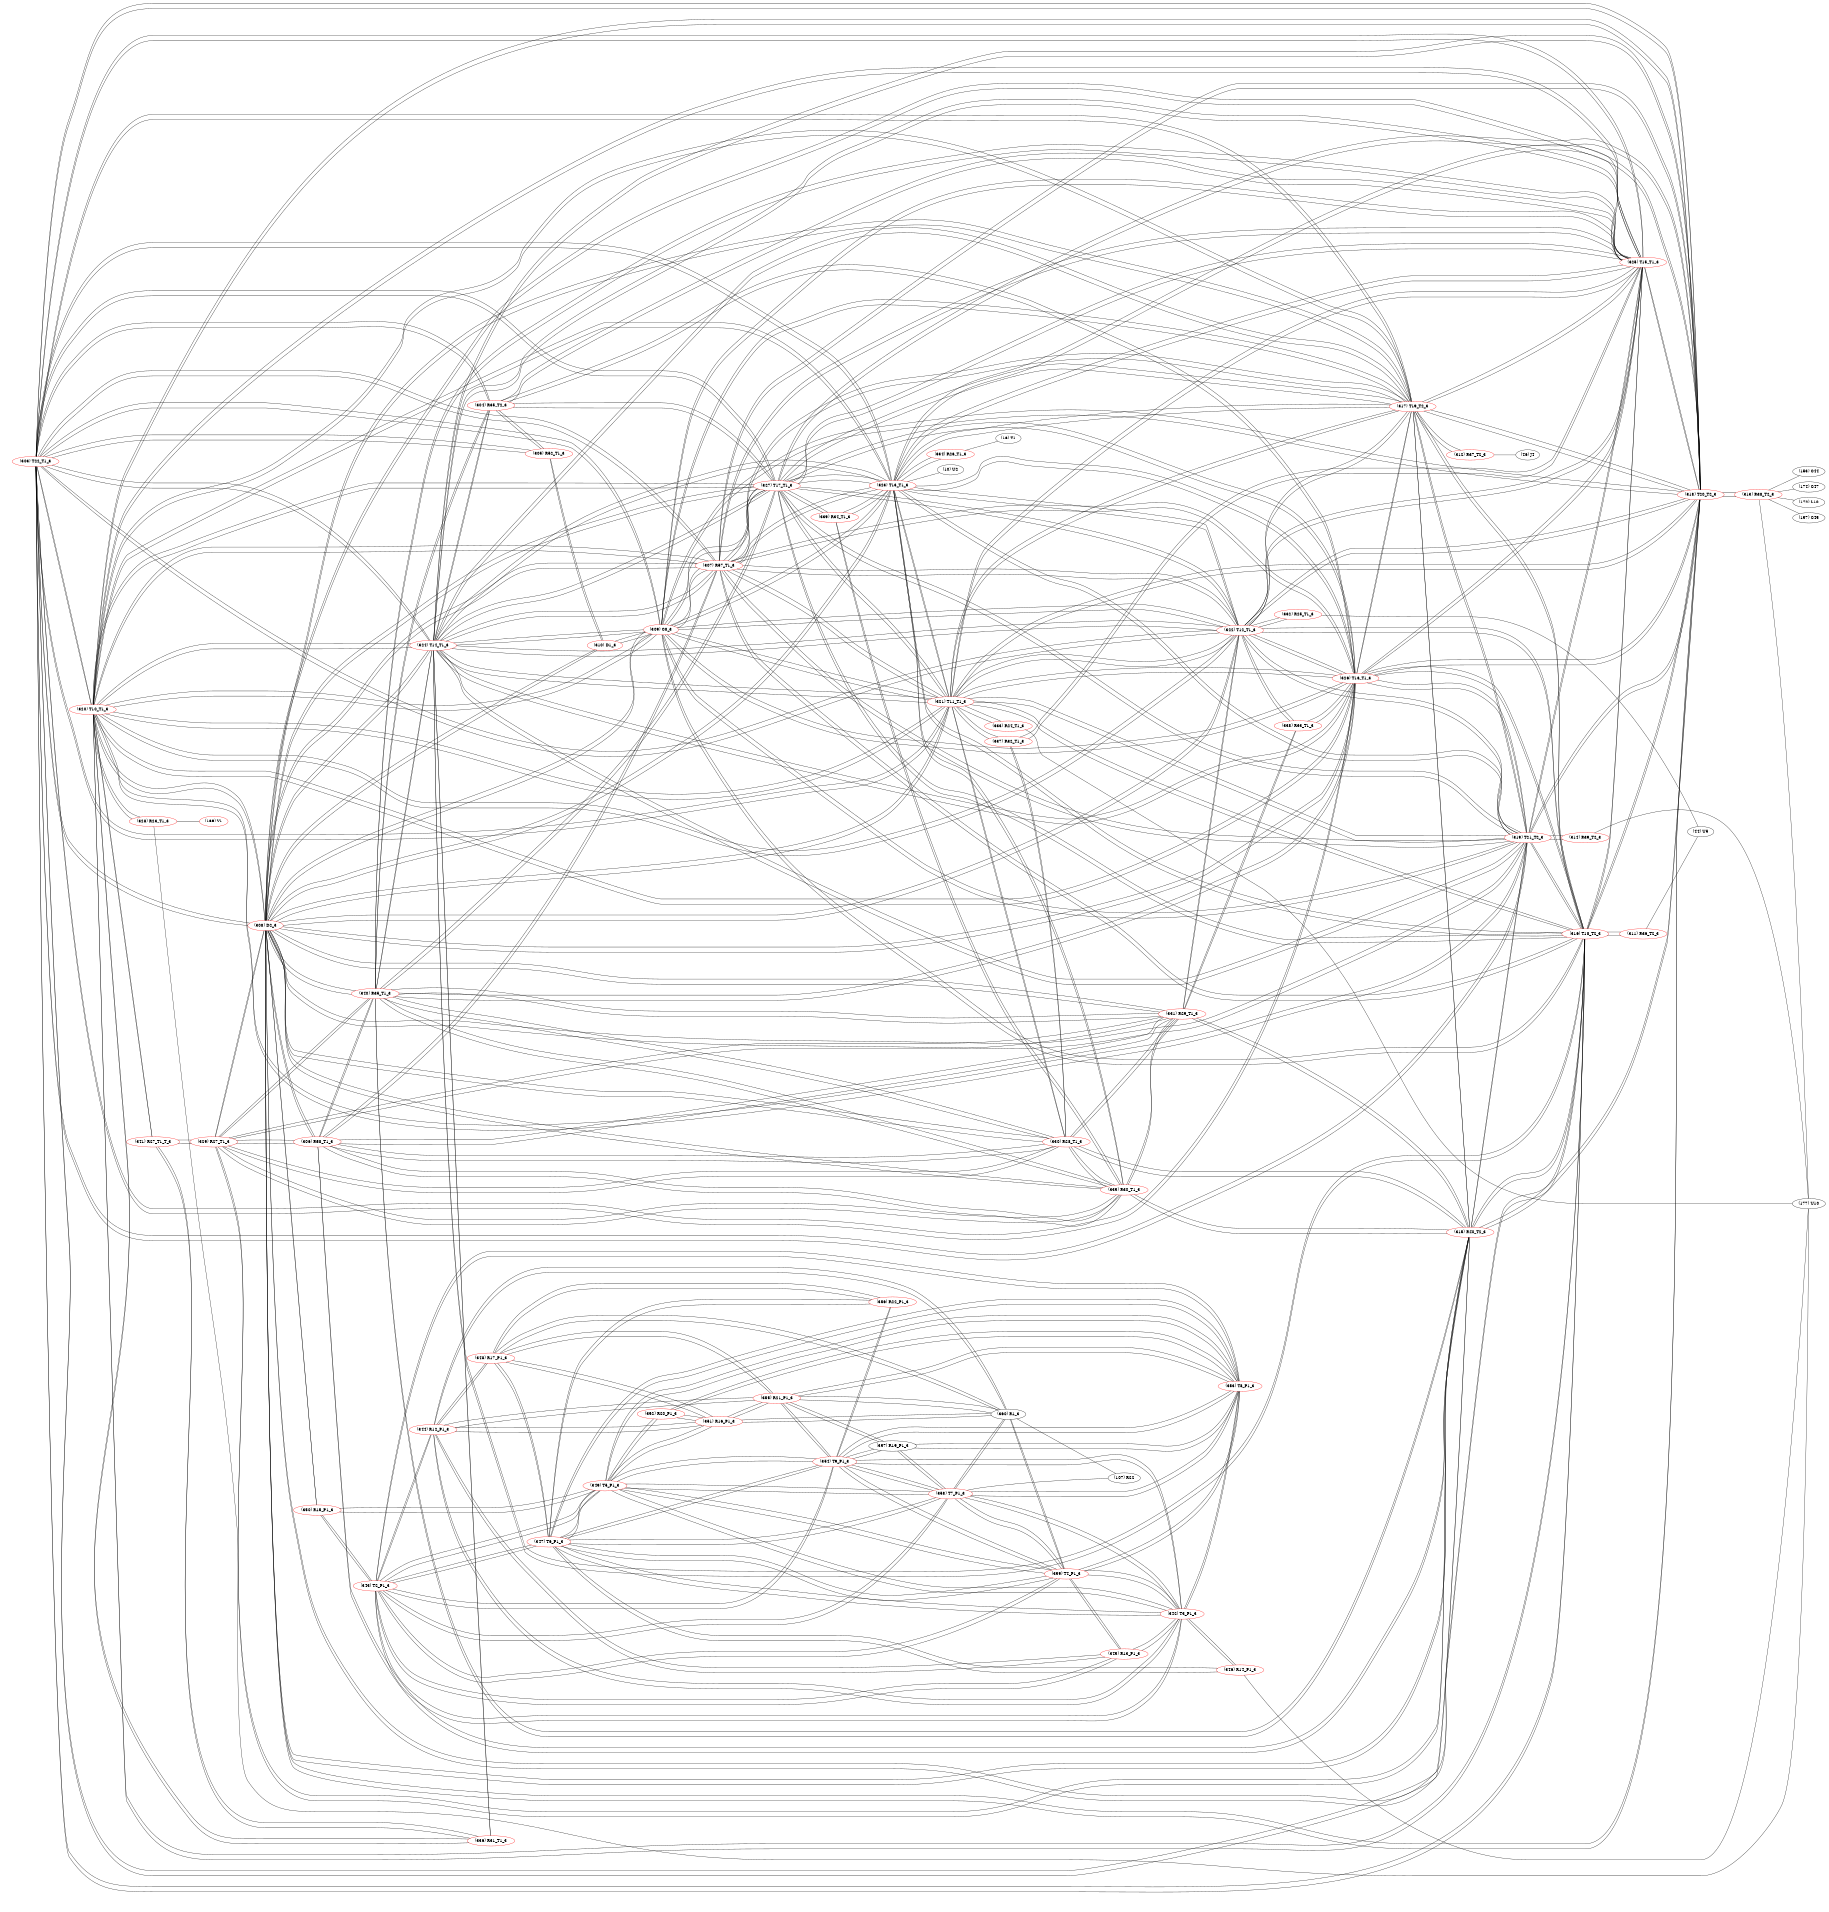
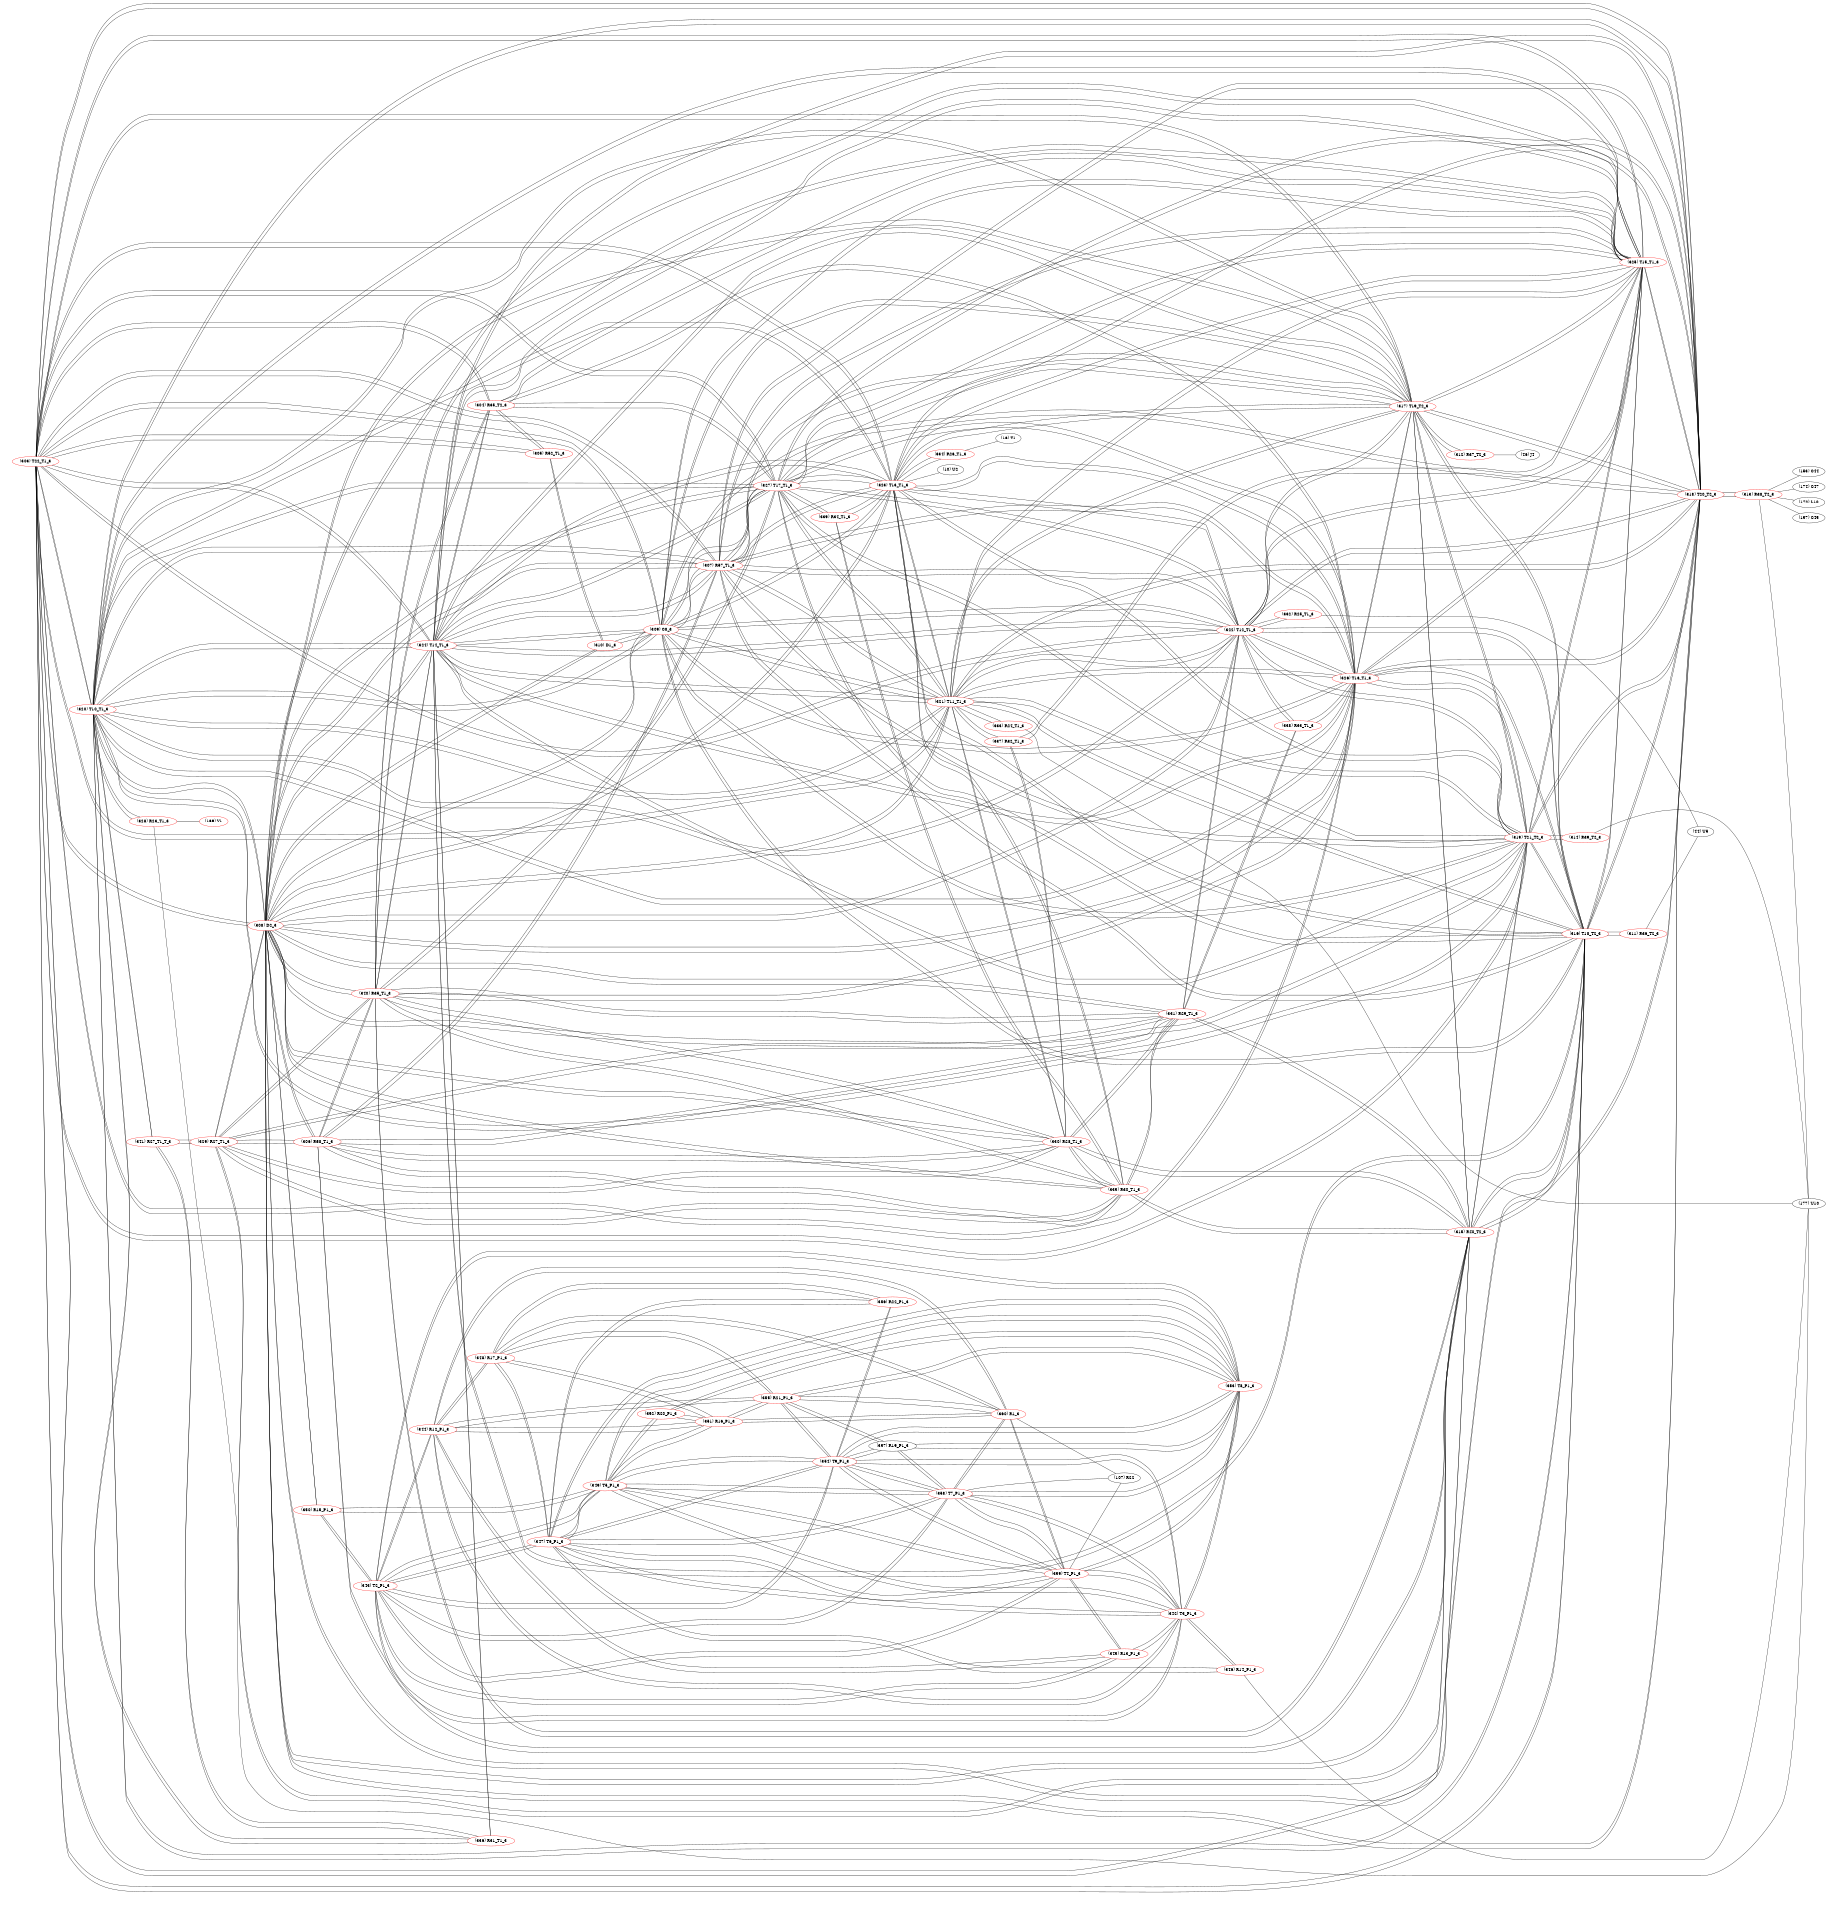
node "(360) R1_3": color black -> red
edge "(107) R22" -- "(359) T4_P1_3": added
